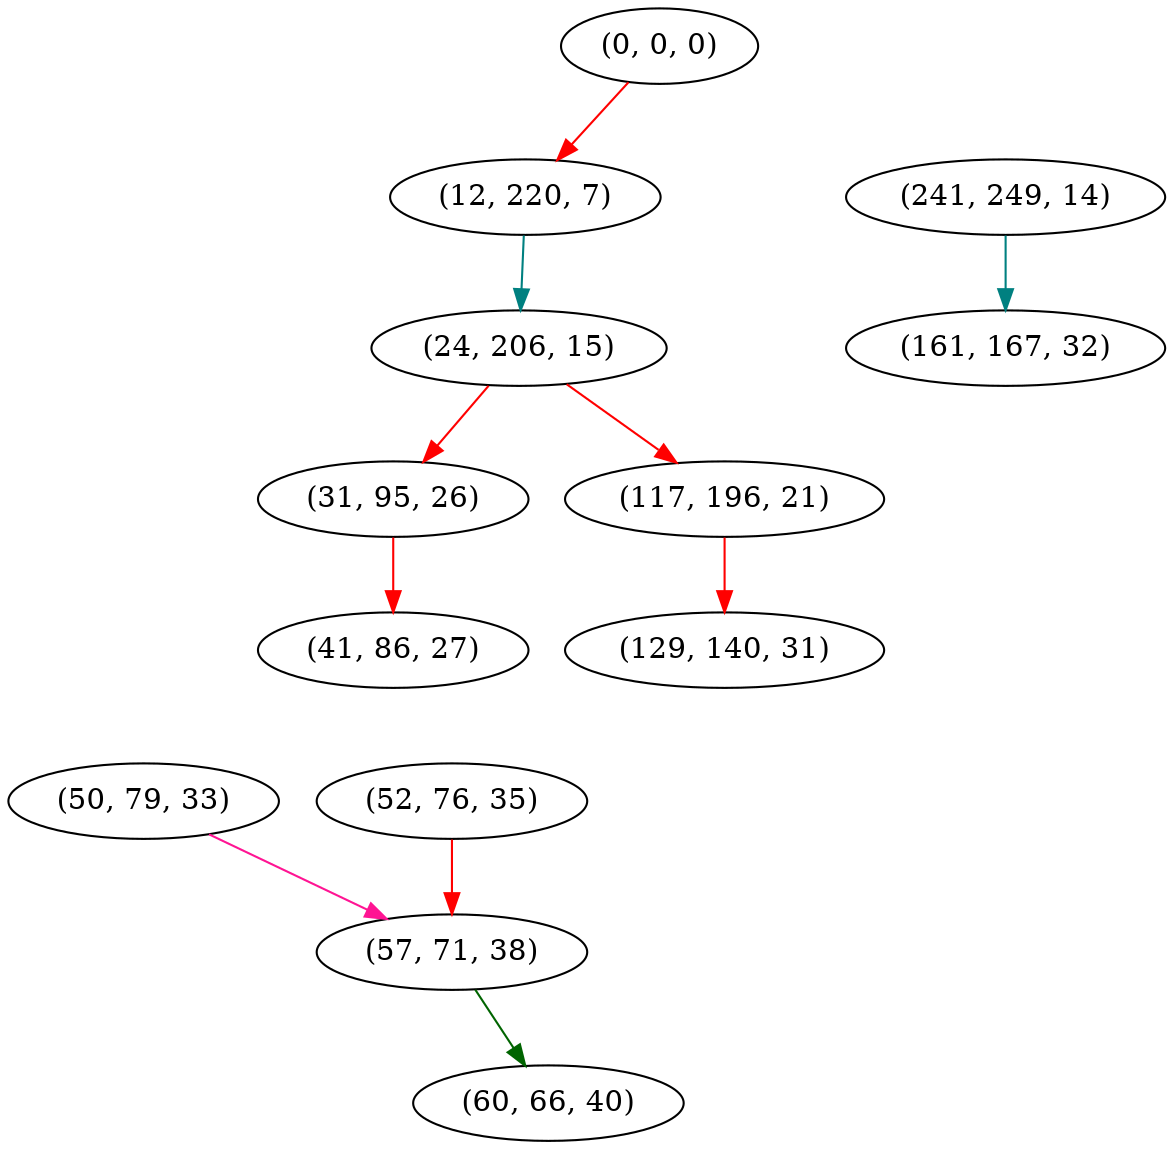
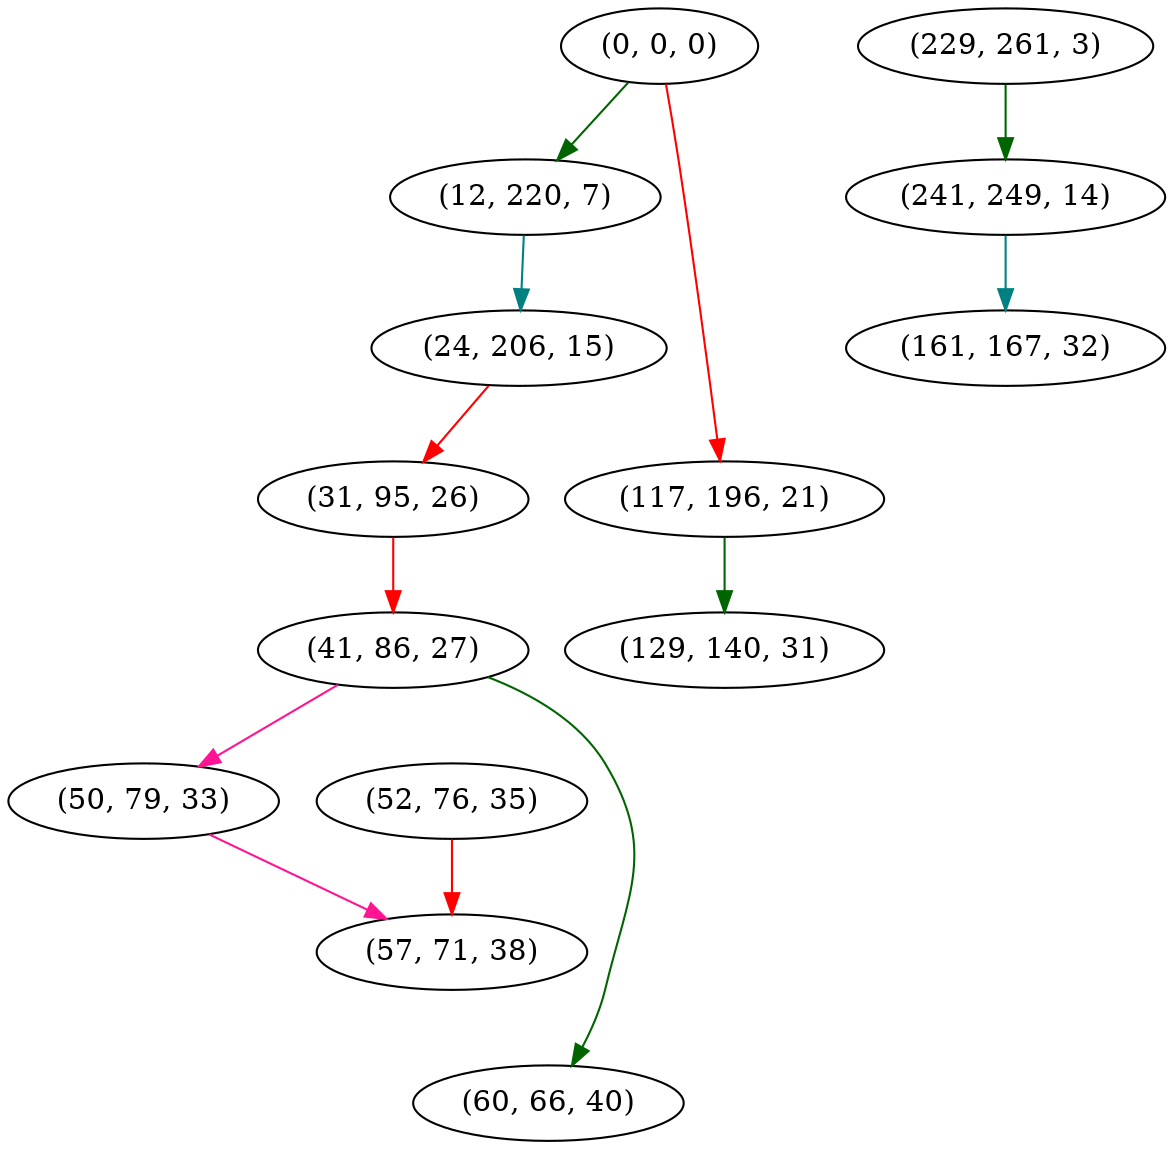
node "(229, 261, 3)": added
edge "(0, 0, 0)" -> "(12, 220, 7)": color red -> darkgreen
edge "(24, 206, 15)" -> "(117, 196, 21)": now "(0, 0, 0)" -> "(117, 196, 21)"
edge "(117, 196, 21)" -> "(129, 140, 31)": color red -> darkgreen
edge "(41, 86, 27)" -> "(50, 79, 33)": added
edge "(57, 71, 38)" -> "(60, 66, 40)": now "(41, 86, 27)" -> "(60, 66, 40)"
